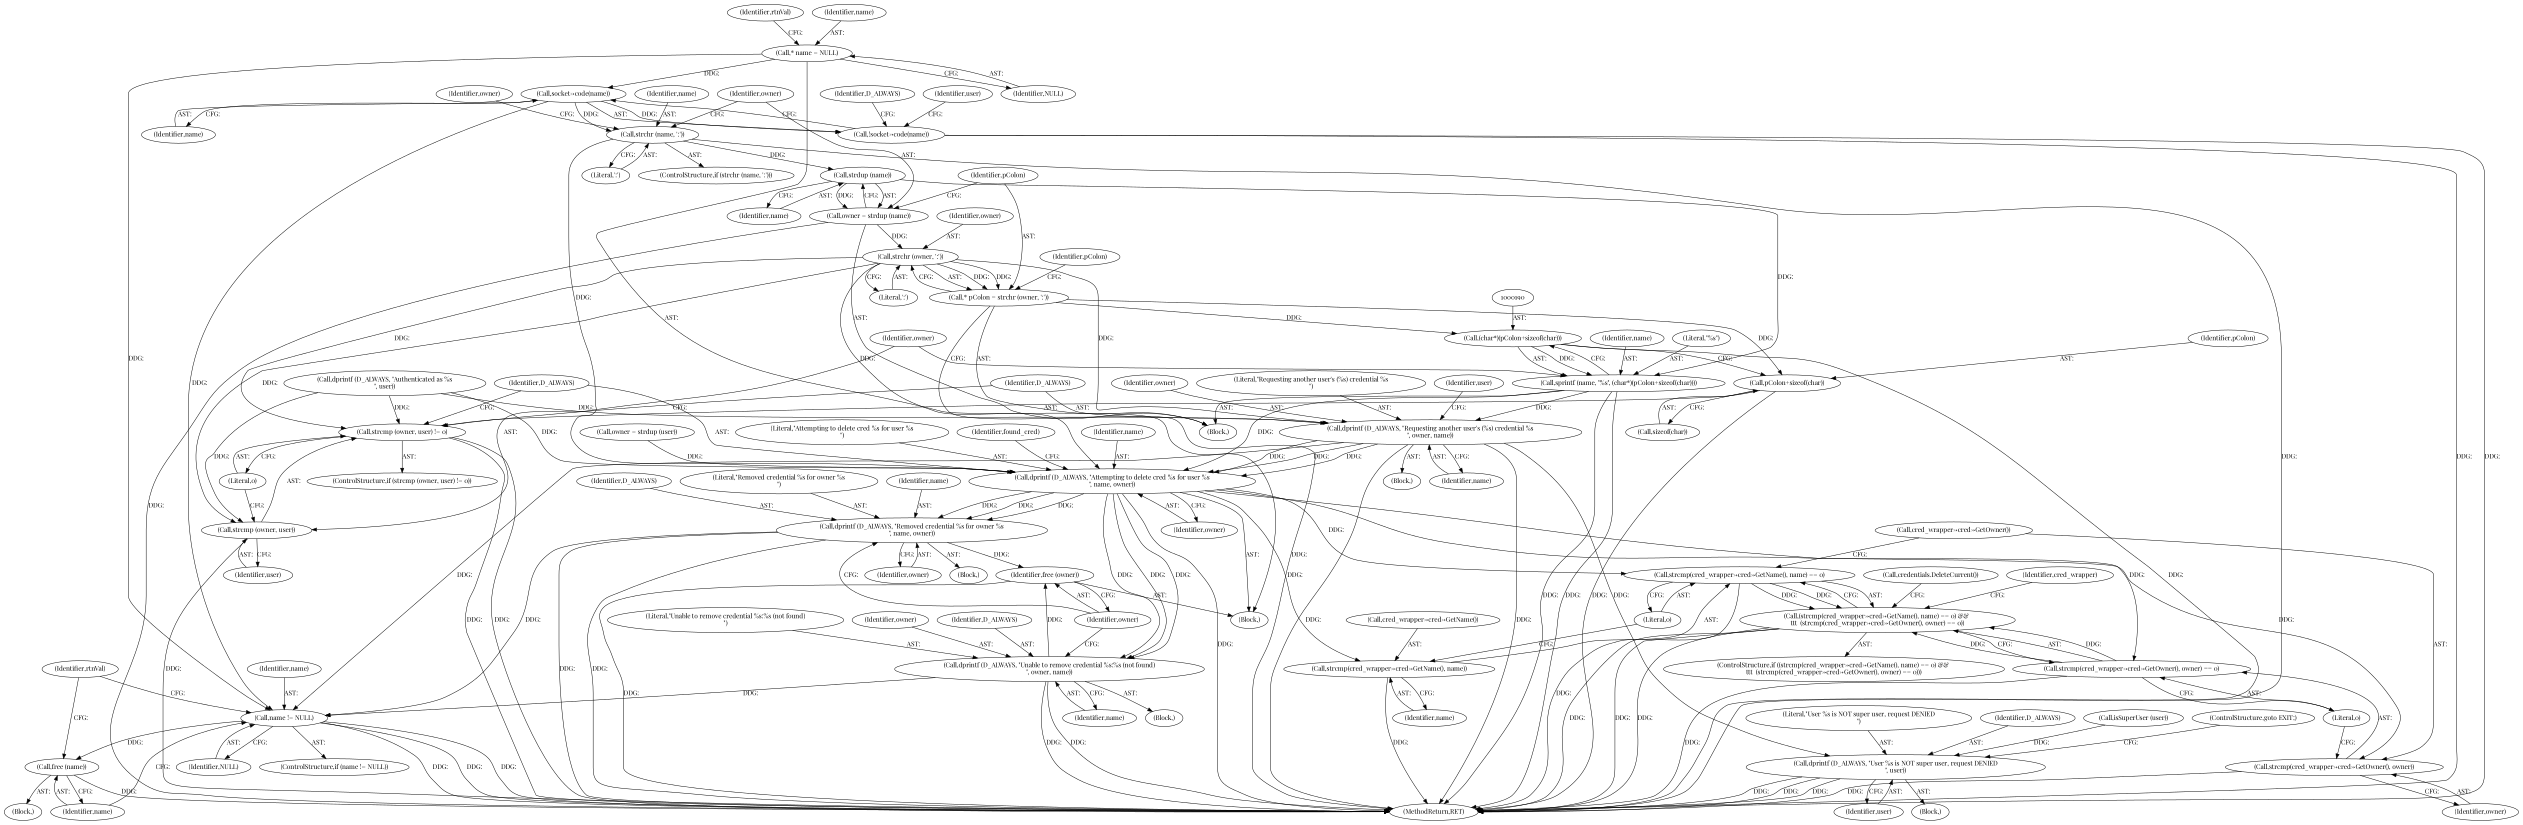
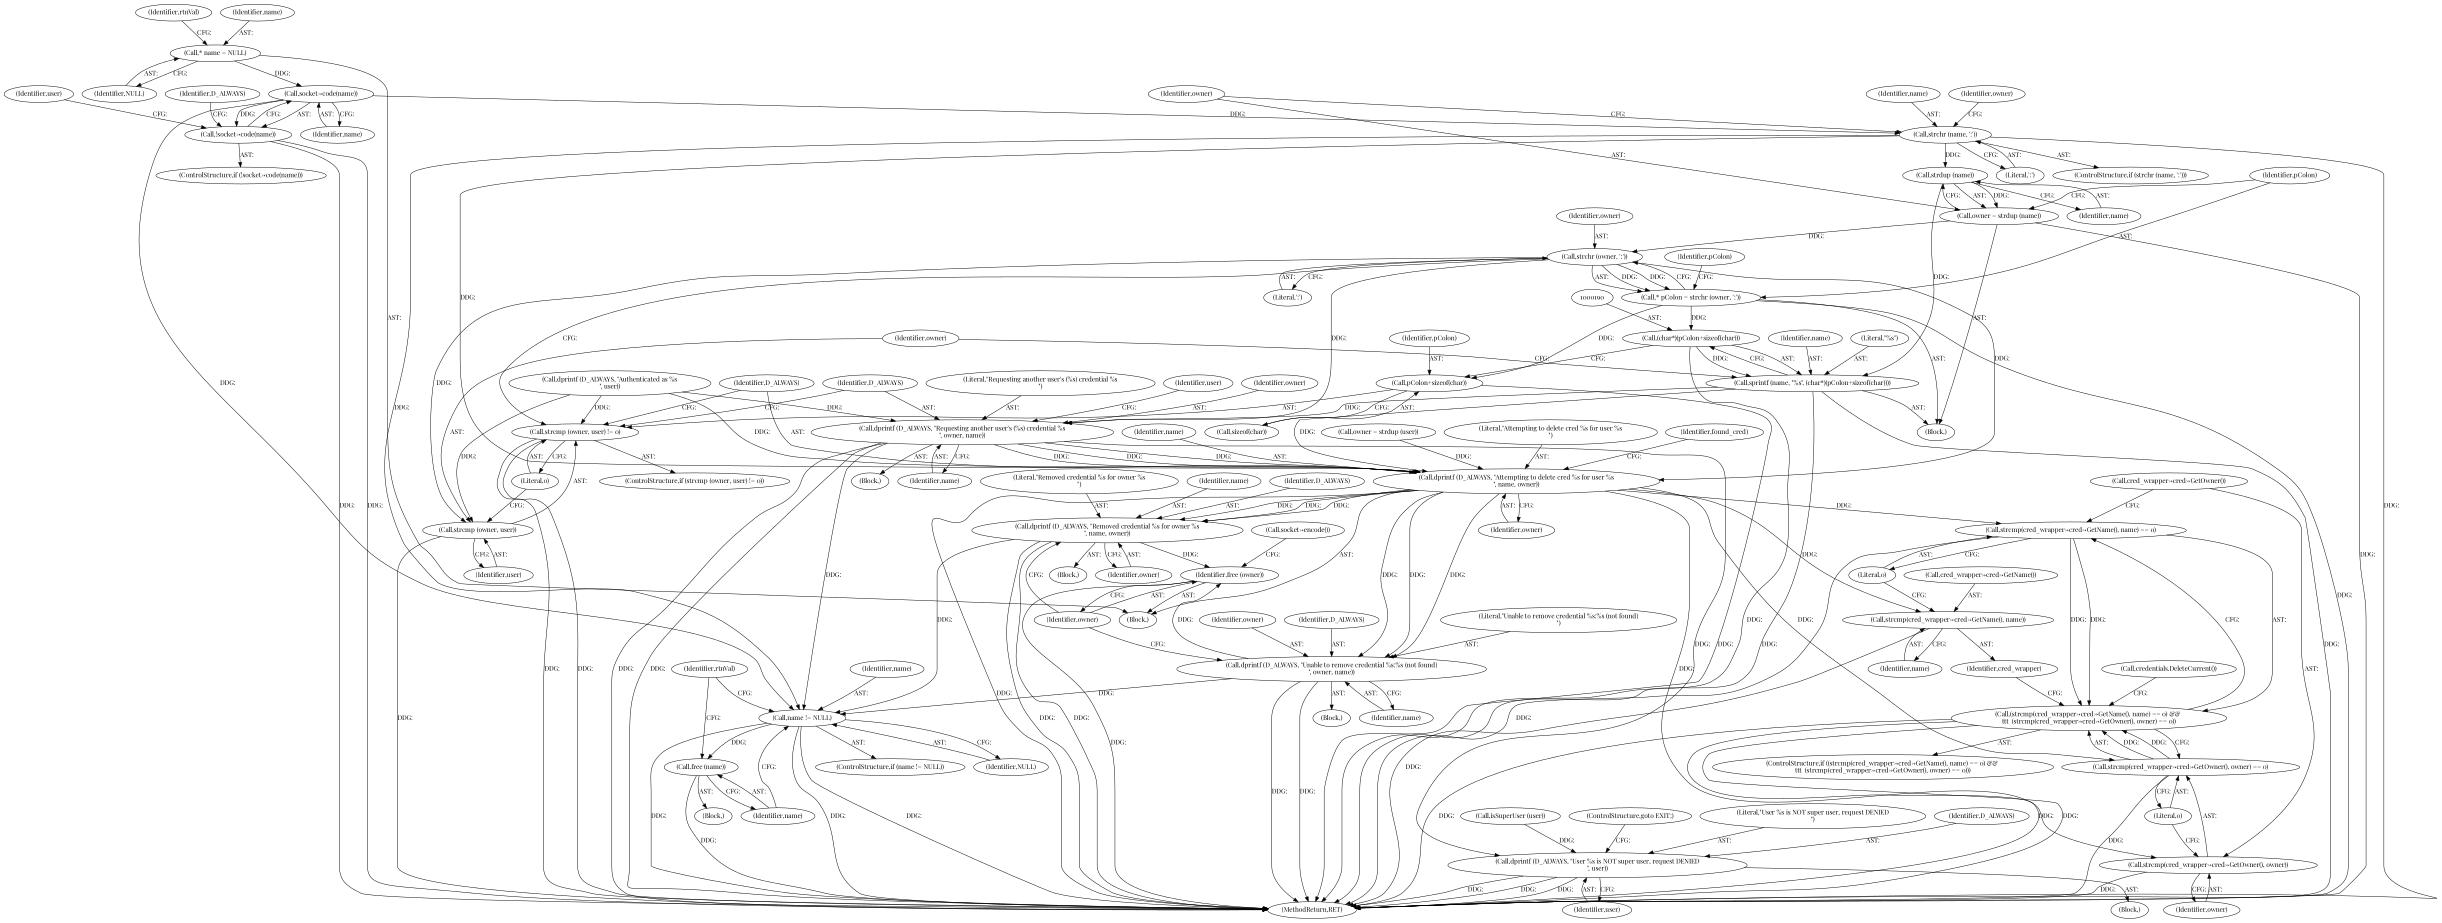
edge "(Call,* name = NULL)" -> "(Call,name != NULL)": now "(Call,strchr (name, ':'))" -> "(Call,name != NULL)"
node "(ControlStructure,if (!socket->code(name)))": added
edge "(Call,strchr (owner, ':'))" -> "(Call,strcmp (owner, user) != 0)": label "DDG: " -> "CFG: "
node "(Call,socket->encode())": added
edge "(Call,strcmp(cred_wrapper->cred->GetName(), name))" -> "(Call,strcmp(cred_wrapper->cred->GetName(), name) == 0)": now "(Call,strcmp(cred_wrapper->cred->GetName(), name))" -> "(Identifier,cred_wrapper)"
